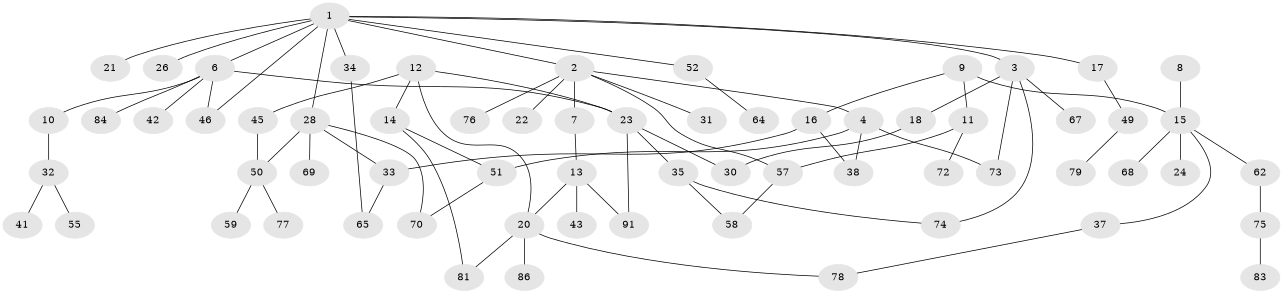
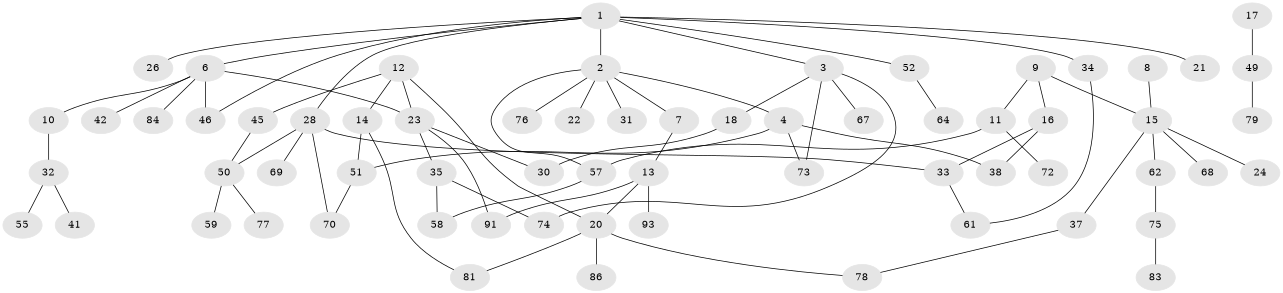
edge "1" -- "17": removed
node "65": label "65" -> "61"
node "43": label "43" -> "93"
